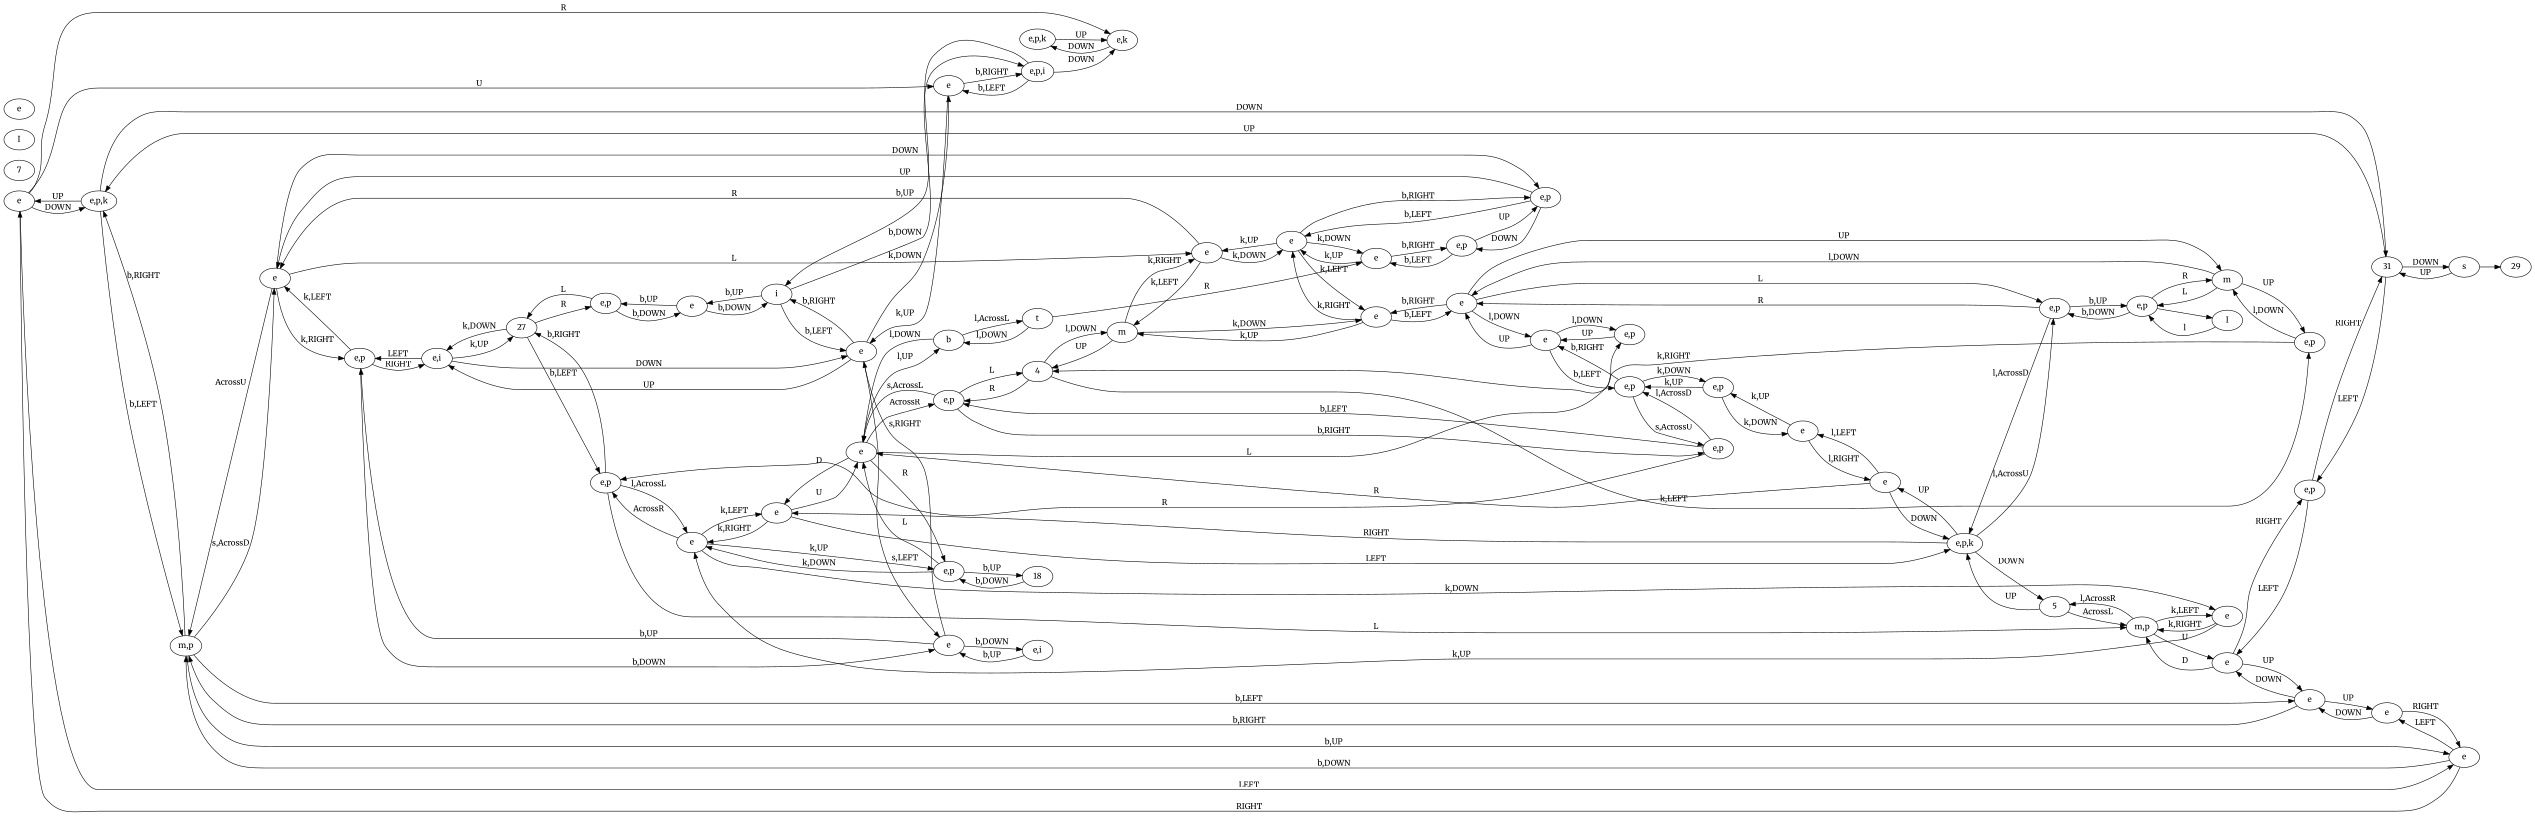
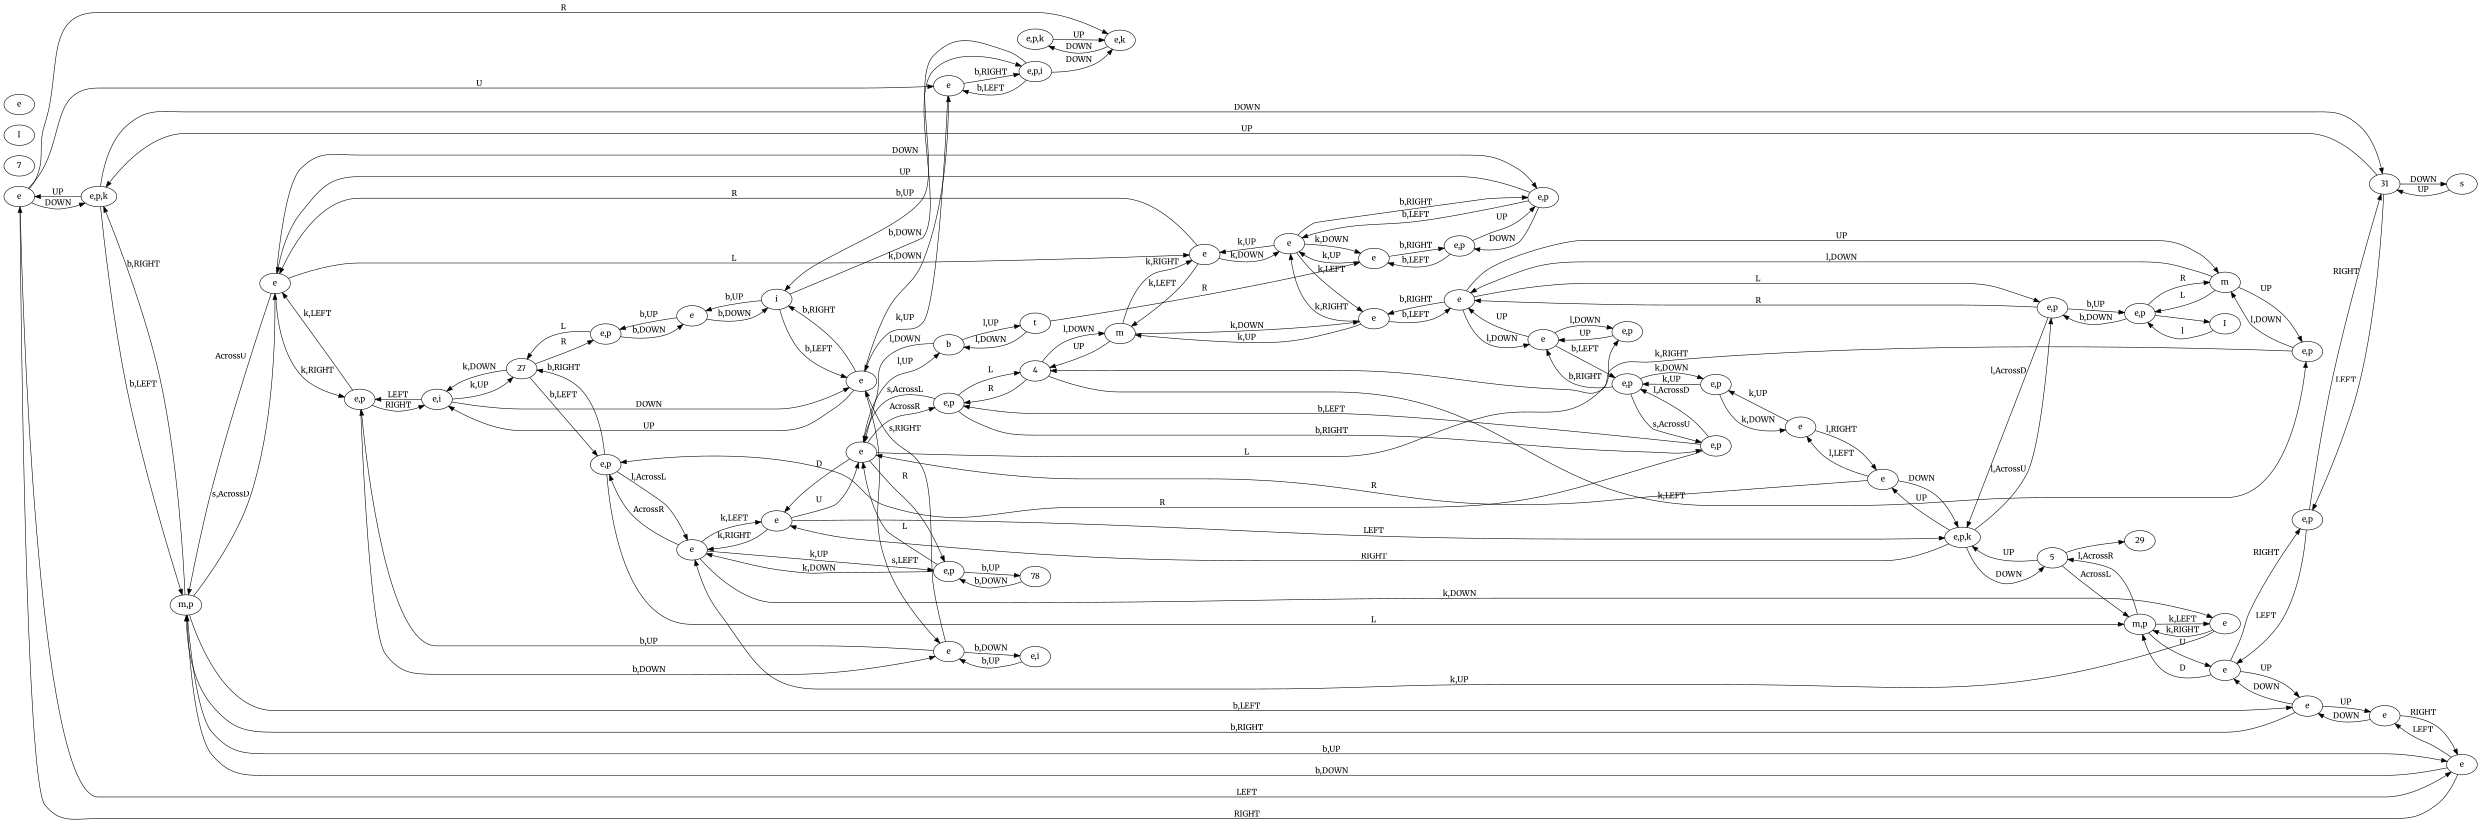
edge "s" -> "29": now "5" -> "29"
edge "b" -> "t": label "l,AcrossL" -> "l,UP"
node "18": label "18" -> "78"
